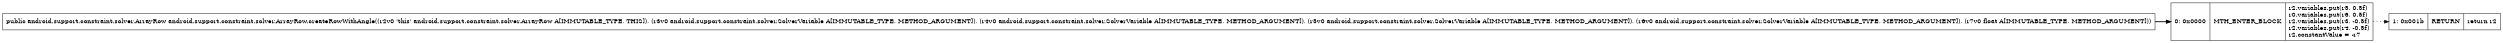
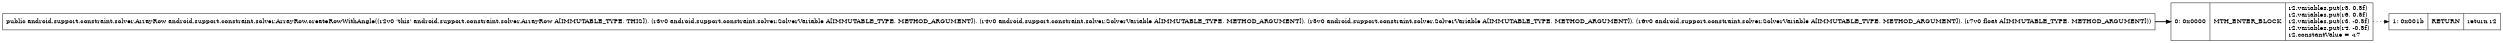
node "0: 0x0000": text "r0.variables.put(r6, 0.5f)" -> "r2.variables.put(r6, 0.5f)"
